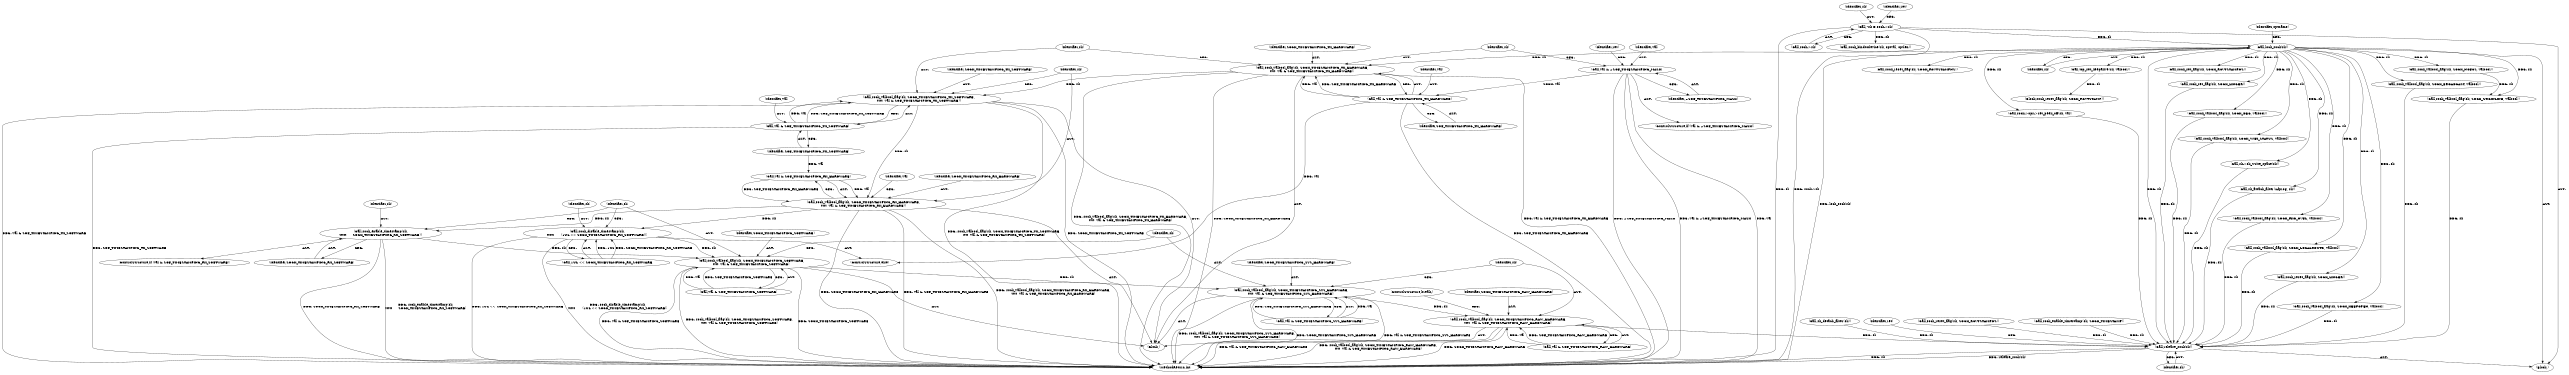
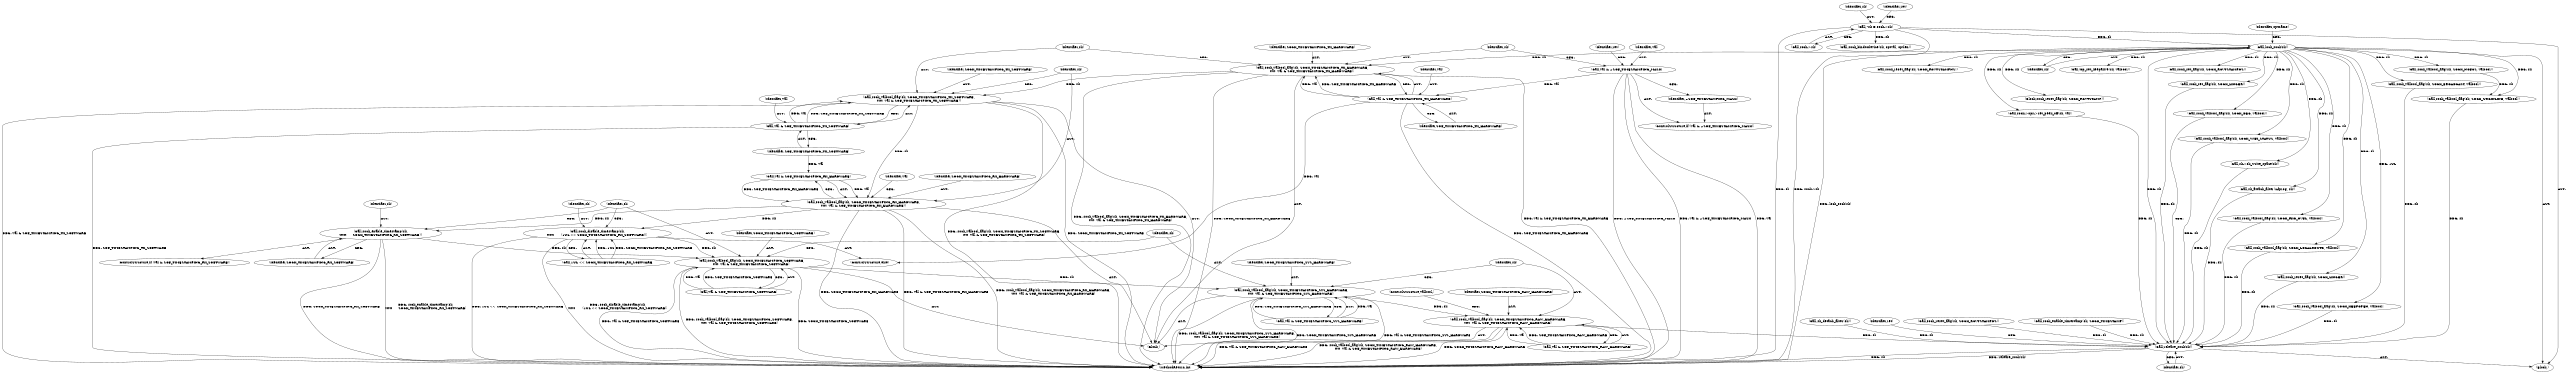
edge "(Identifier,~SOF_TIMESTAMPING_MASK)" -> "(Call,val & ~SOF_TIMESTAMPING_MASK)": now "(Identifier,~SOF_TIMESTAMPING_MASK)" -> "(ControlStructure,if (val & ~SOF_TIMESTAMPING_MASK))"
edge "(Call,val & ~SOF_TIMESTAMPING_MASK)" -> "(Call,val & SOF_TIMESTAMPING_TX_HARDWARE)": label "SOCK: val" -> "DDG: val"
edge "(Call,tcp_set_keepalive(sk, valbool))" -> "(Block,sock_reset_flag(sk, SOCK_RCVTSTAMP))": now "(Call,lock_sock(sk))" -> "(Block,sock_reset_flag(sk, SOCK_RCVTSTAMP))"
edge "(Call,lock_sock(sk))" -> "(Call,sock_valbool_flag(sk, SOCK_KEEPOPEN, valbool))": label "DDG: sk" -> "DDG: 1UL"
edge "(Call,sock_valbool_flag(sk, SOCK_DBG, valbool))" -> "(Call,release_sock(sk))": label "DDG: sk" -> "CFG: "
node "(ControlStructure,break;)": label "(ControlStructure,break;)" -> "(ControlStructure,valbool;)"
